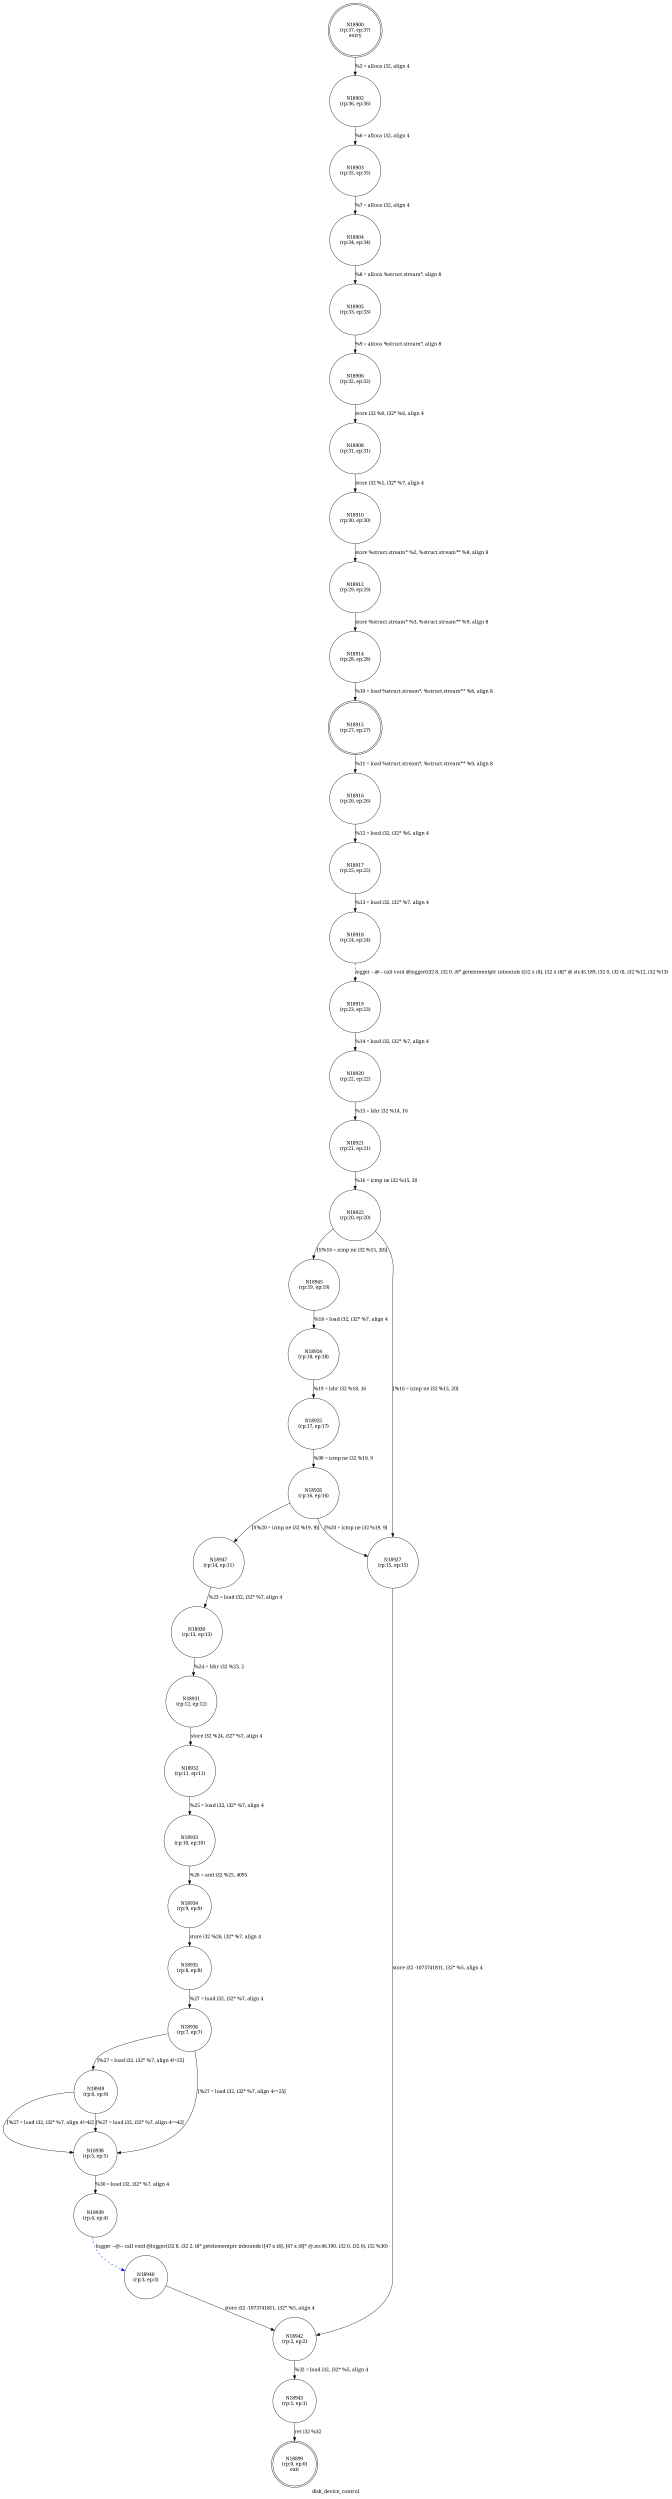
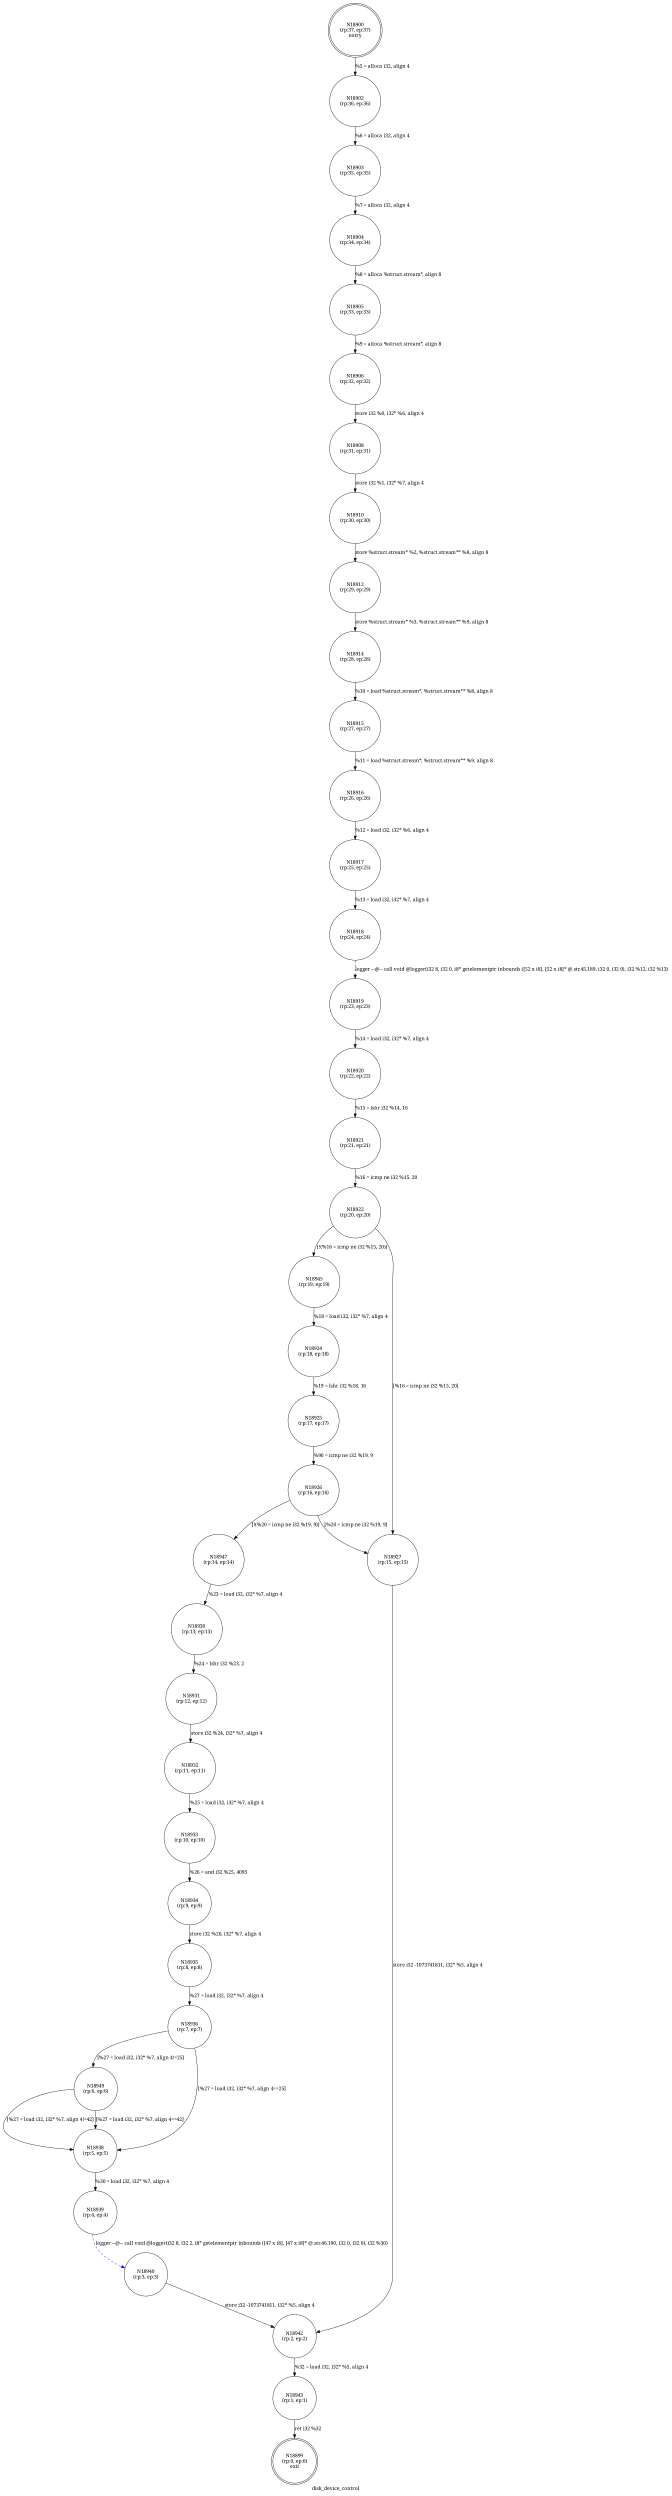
node "N18915 (rp:27, ep:27)": shape doublecircle -> circle
node "N18947 (rp:14, ep:11)": label "N18947 (rp:14, ep:11)" -> "N18947 (rp:14, ep:14)"
